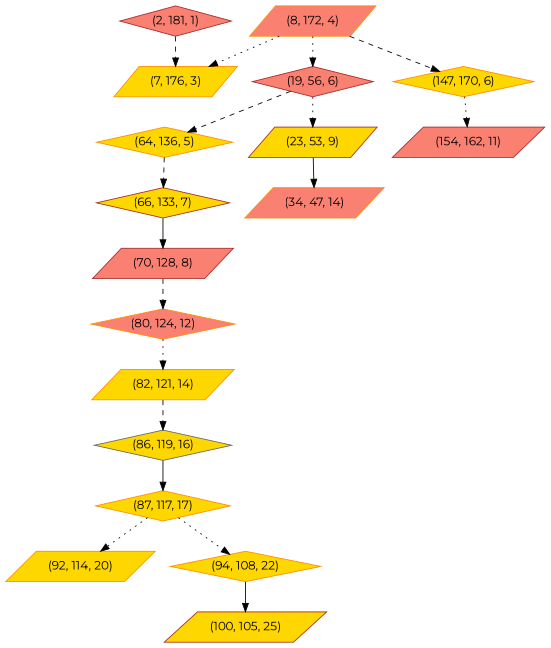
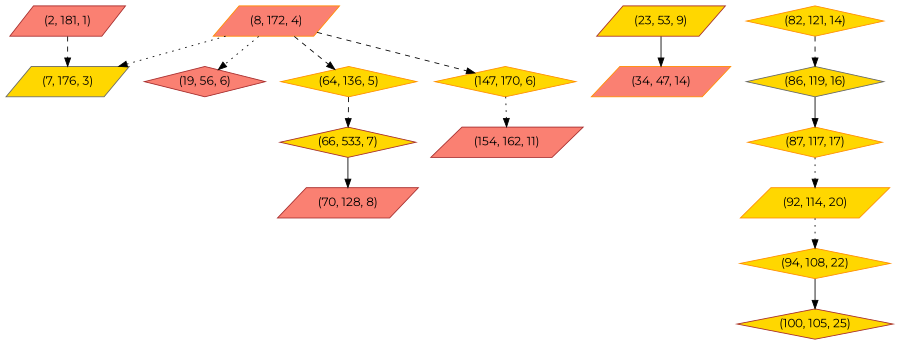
node "(2, 181, 1)": shape diamond -> parallelogram
node "(7, 176, 3)": color darkorange -> gray40
edge "(19, 56, 6)" -> "(23, 53, 9)": removed
edge "(19, 56, 6)" -> "(64, 136, 5)": now "(8, 172, 4)" -> "(64, 136, 5)"
node "(66, 133, 7)": label "(66, 133, 7)" -> "(66, 533, 7)"
node "(80, 124, 12)": removed
node "(82, 121, 14)": shape parallelogram -> diamond
edge "(87, 117, 17)" -> "(94, 108, 22)": now "(92, 114, 20)" -> "(94, 108, 22)"
node "(100, 105, 25)": shape parallelogram -> diamond
